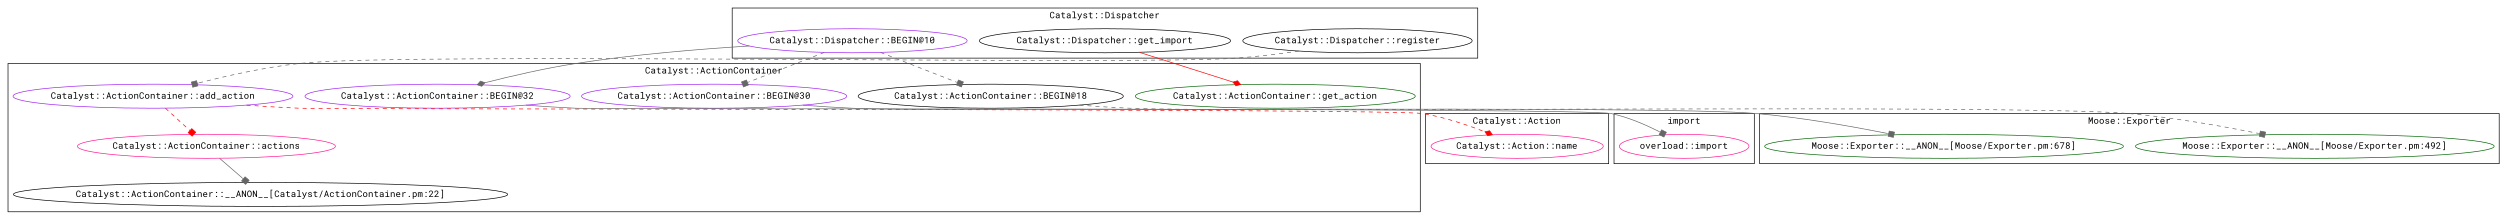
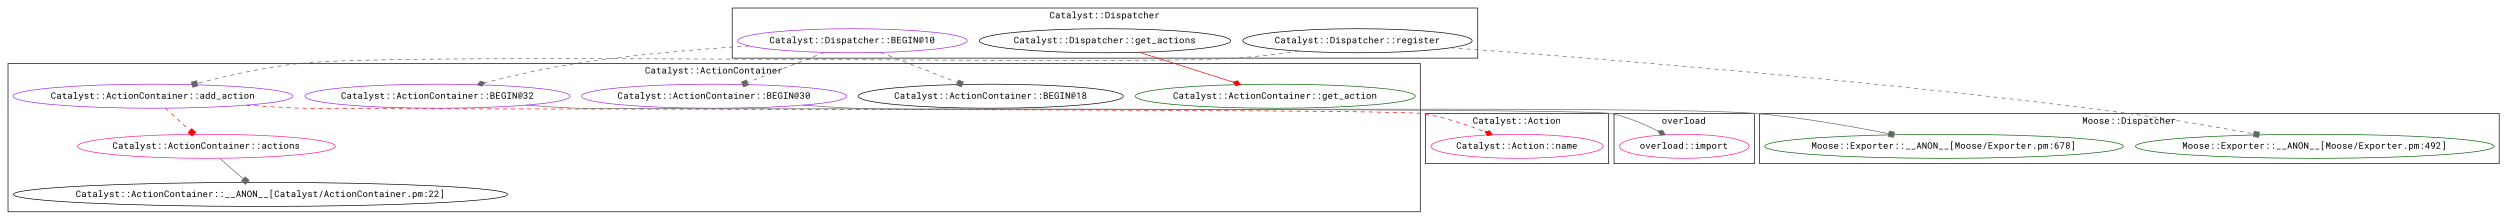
node "Catalyst::Dispatcher::get_import": label "Catalyst::Dispatcher::get_import" -> "Catalyst::Dispatcher::get_actions"
edge "Catalyst::Dispatcher::BEGIN@10" -> "Catalyst::ActionContainer::BEGIN@32": style solid -> dashed
edge "Catalyst::ActionContainer::BEGIN@32" -> "overload::import": arrowhead box -> diamond
edge "Catalyst::ActionContainer::BEGIN@18" -> "Moose::Exporter::__ANON__[Moose/Exporter.pm:492]": now "Catalyst::Dispatcher::register" -> "Moose::Exporter::__ANON__[Moose/Exporter.pm:492]"
cluster "import": label "import" -> "overload"
cluster "Moose::Exporter": label "Moose::Exporter" -> "Moose::Dispatcher"
